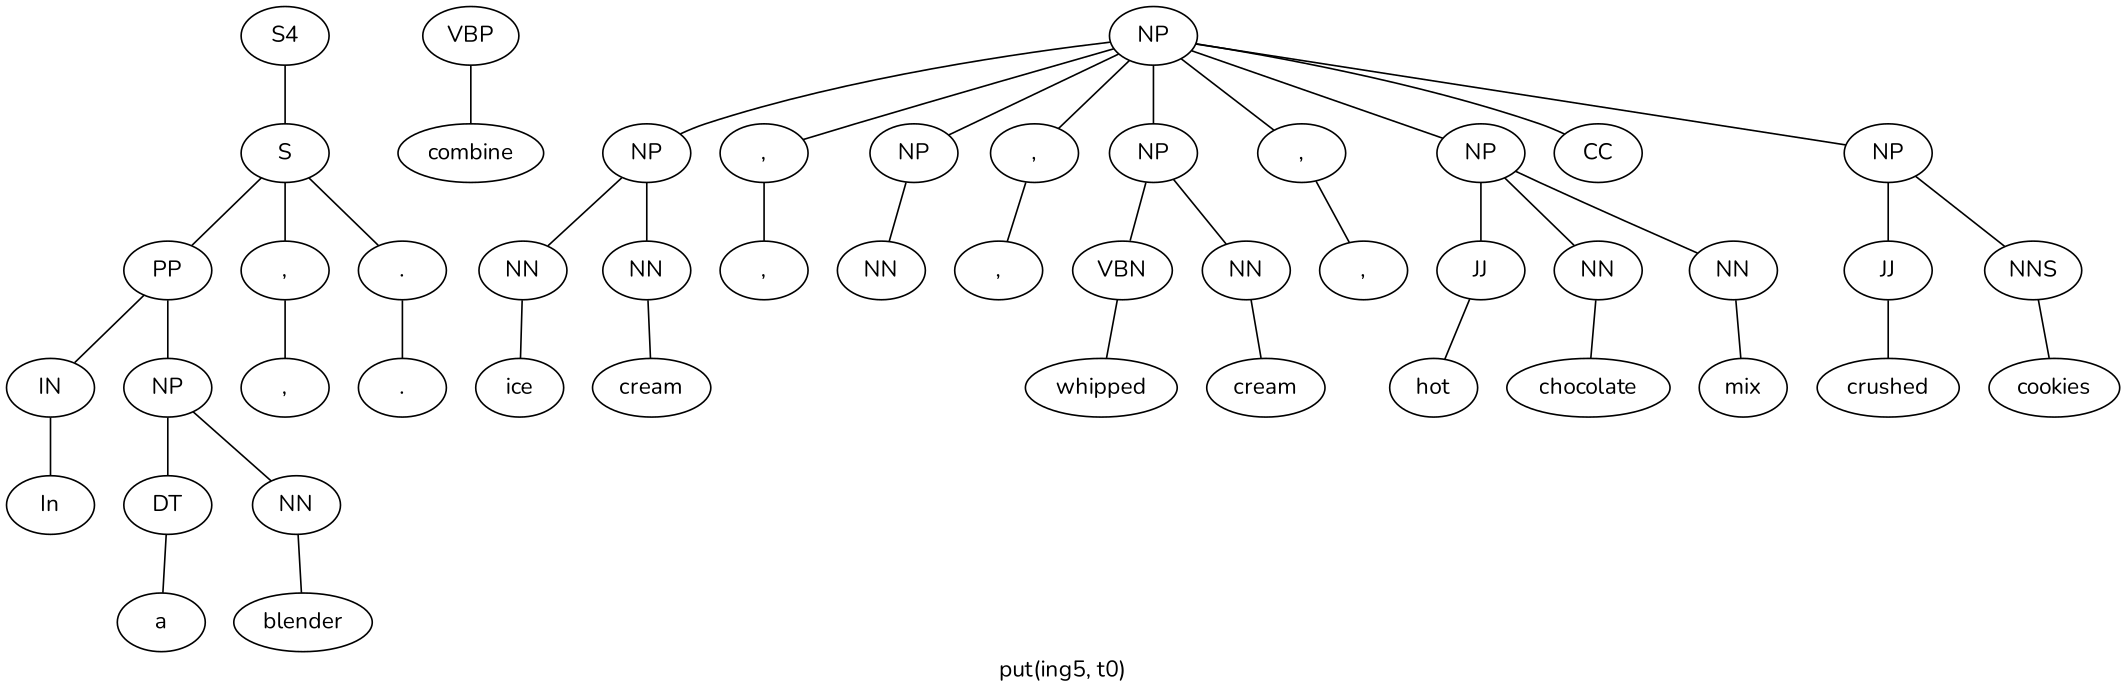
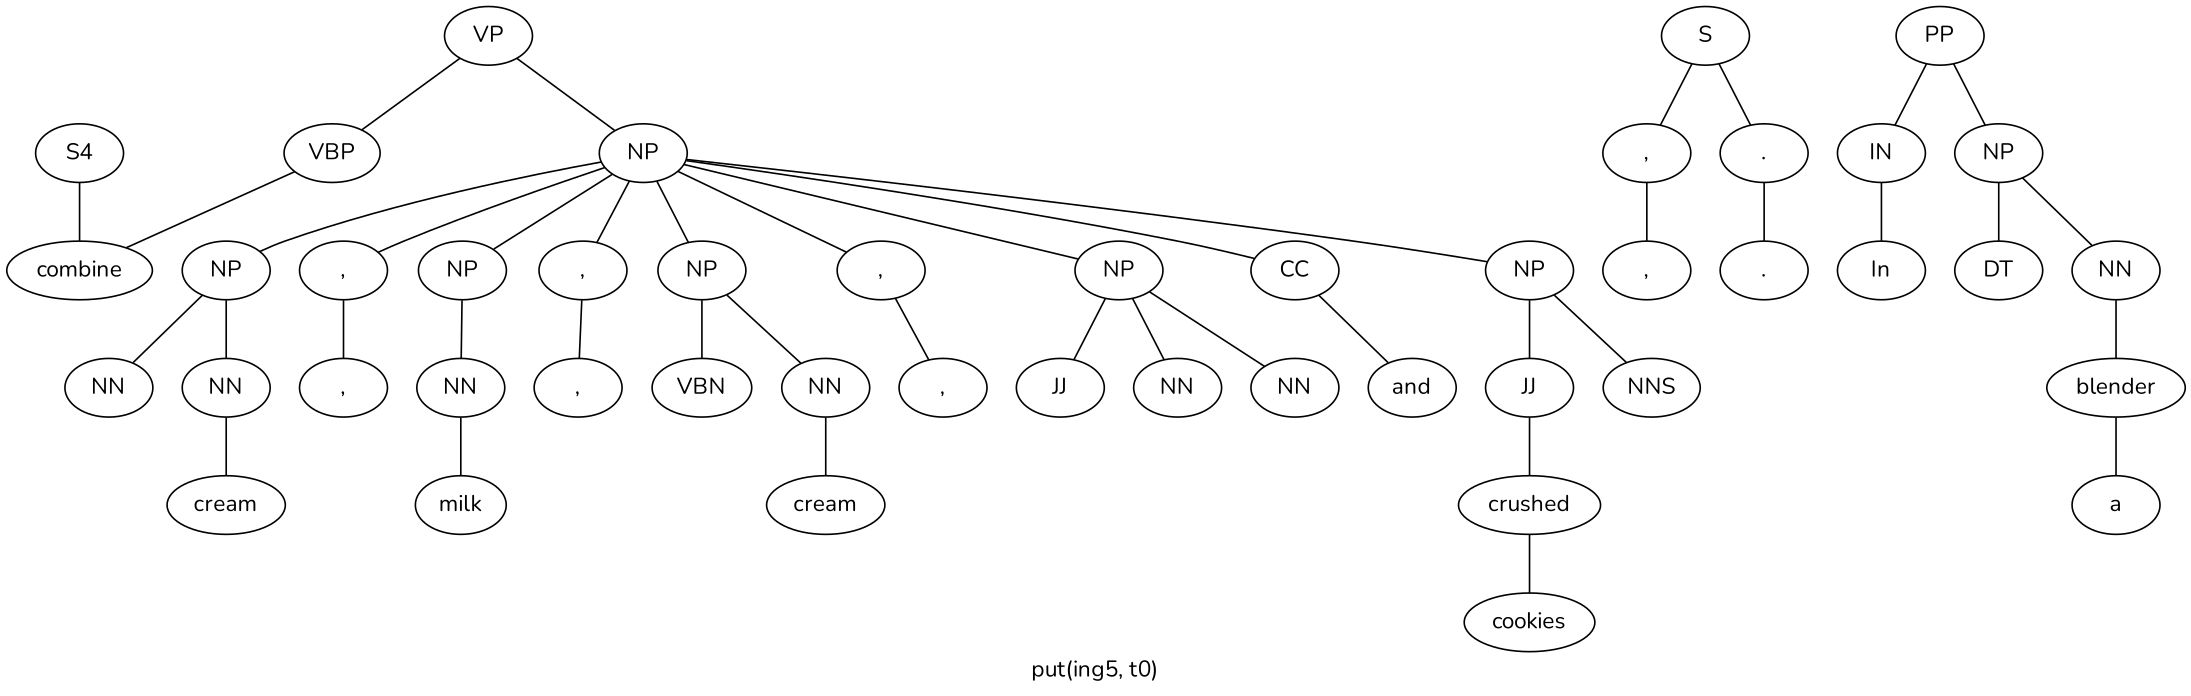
node "VP": added
edge "S4" -- "S": now "S4" -- "combine"
edge "S" -- "PP": removed
edge "NNS" -- "cookies": now "crushed" -- "cookies"
node "ice": removed
node "whipped": removed
node "and": added
node "hot": removed
node "chocolate": removed
node "mix": removed
node "milk": added
edge "DT" -- "a": now "blender" -- "a"
